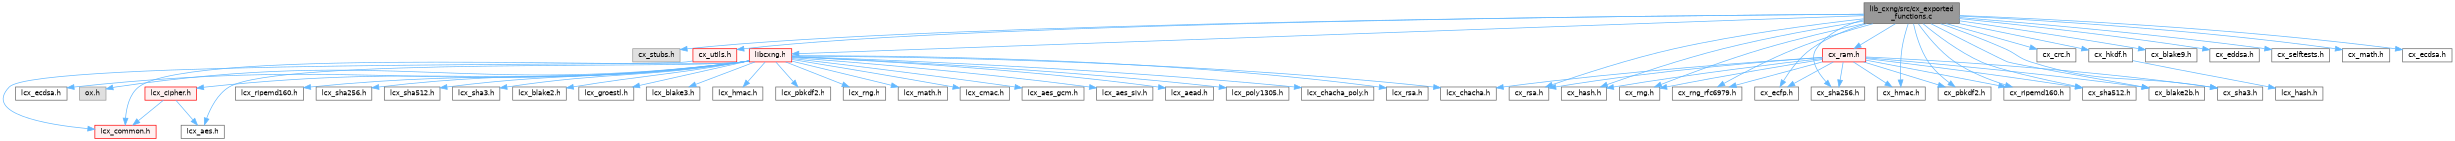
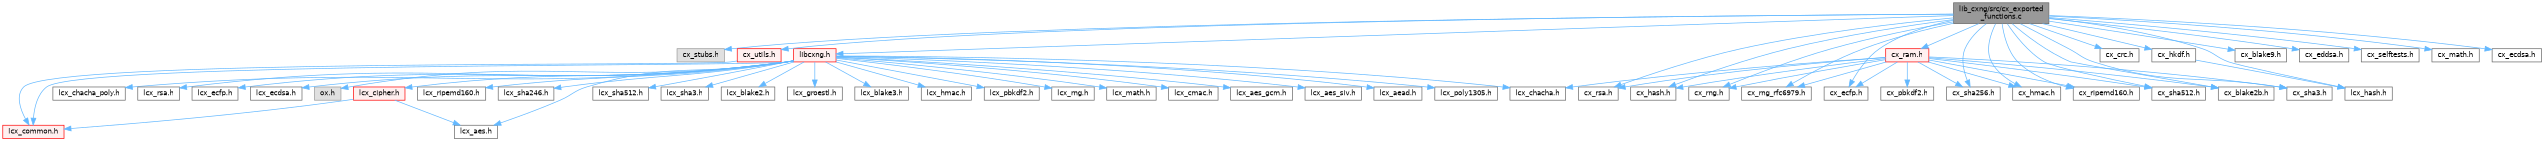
edge "lib_cxng/src/cx_exported _functions.c" -> "cx_pbkdf2.h": now "lib_cxng/src/cx_exported _functions.c" -> "lcx_hash.h"
node "lcx_ecfp.h": added
node "lcx_sha256.h": label "lcx_sha256.h" -> "lcx_sha246.h"
